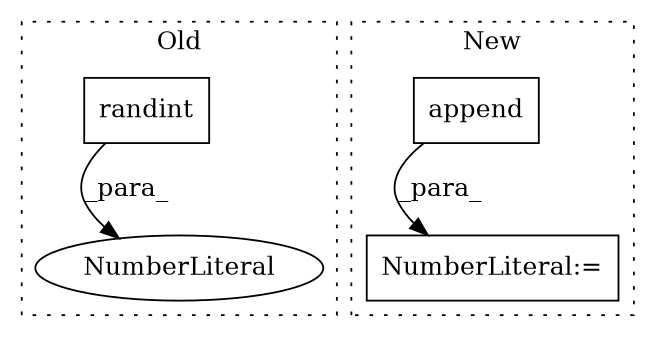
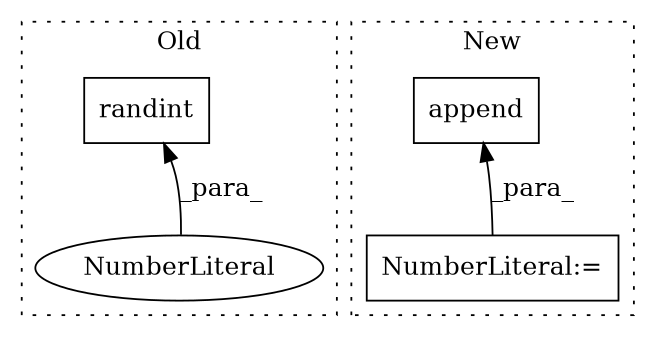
edge "append" -> "NumberLiteral:=": reversed
edge "randint" -> "NumberLiteral": reversed
